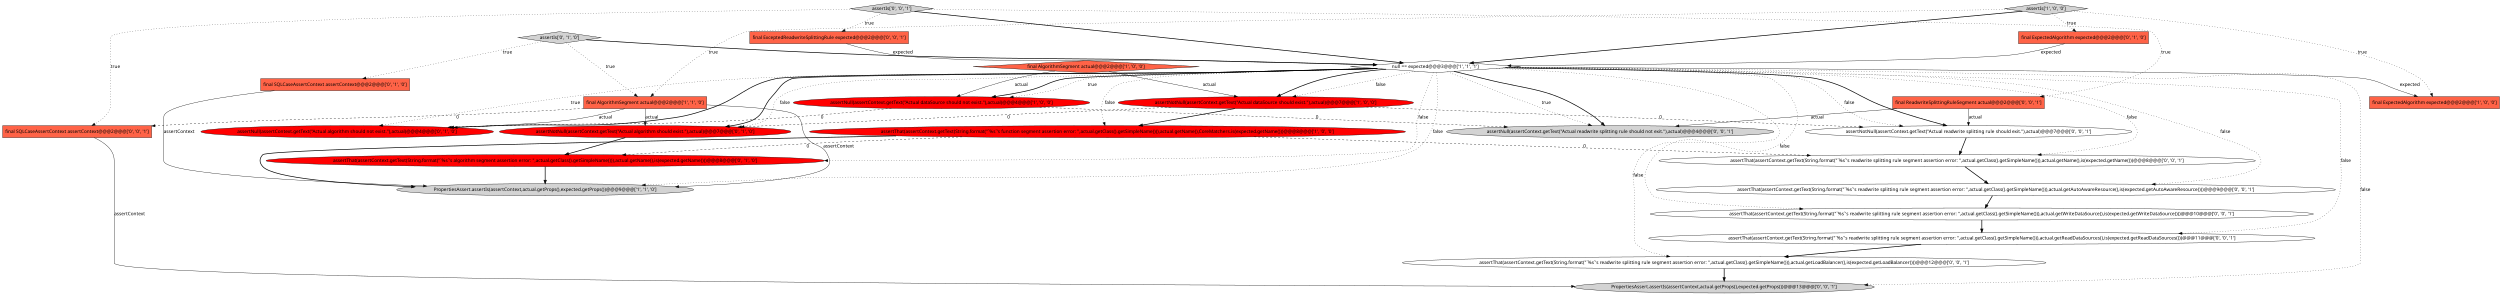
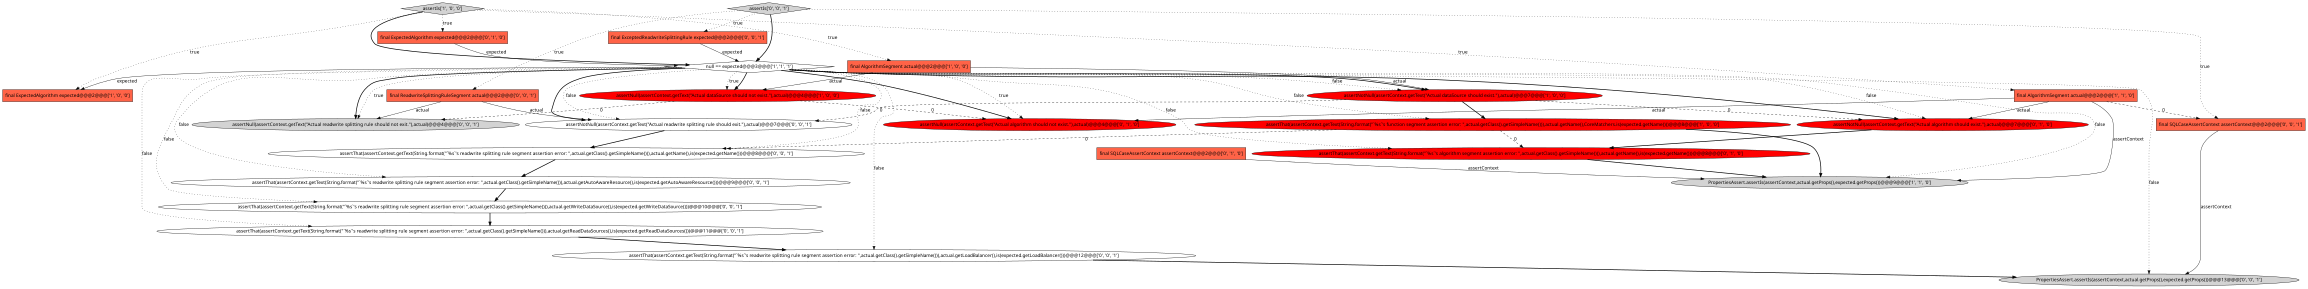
edge "assertIs['1', '0', '0']" -> "final AlgorithmSegment actual@@@2@@@['1', '0', '0']": added, label "true"
node "assertIs['0', '1', '0']": removed
node "final AlgorithmSegment actual@@@2@@@['1', '0', '0']": shape diamond -> box
